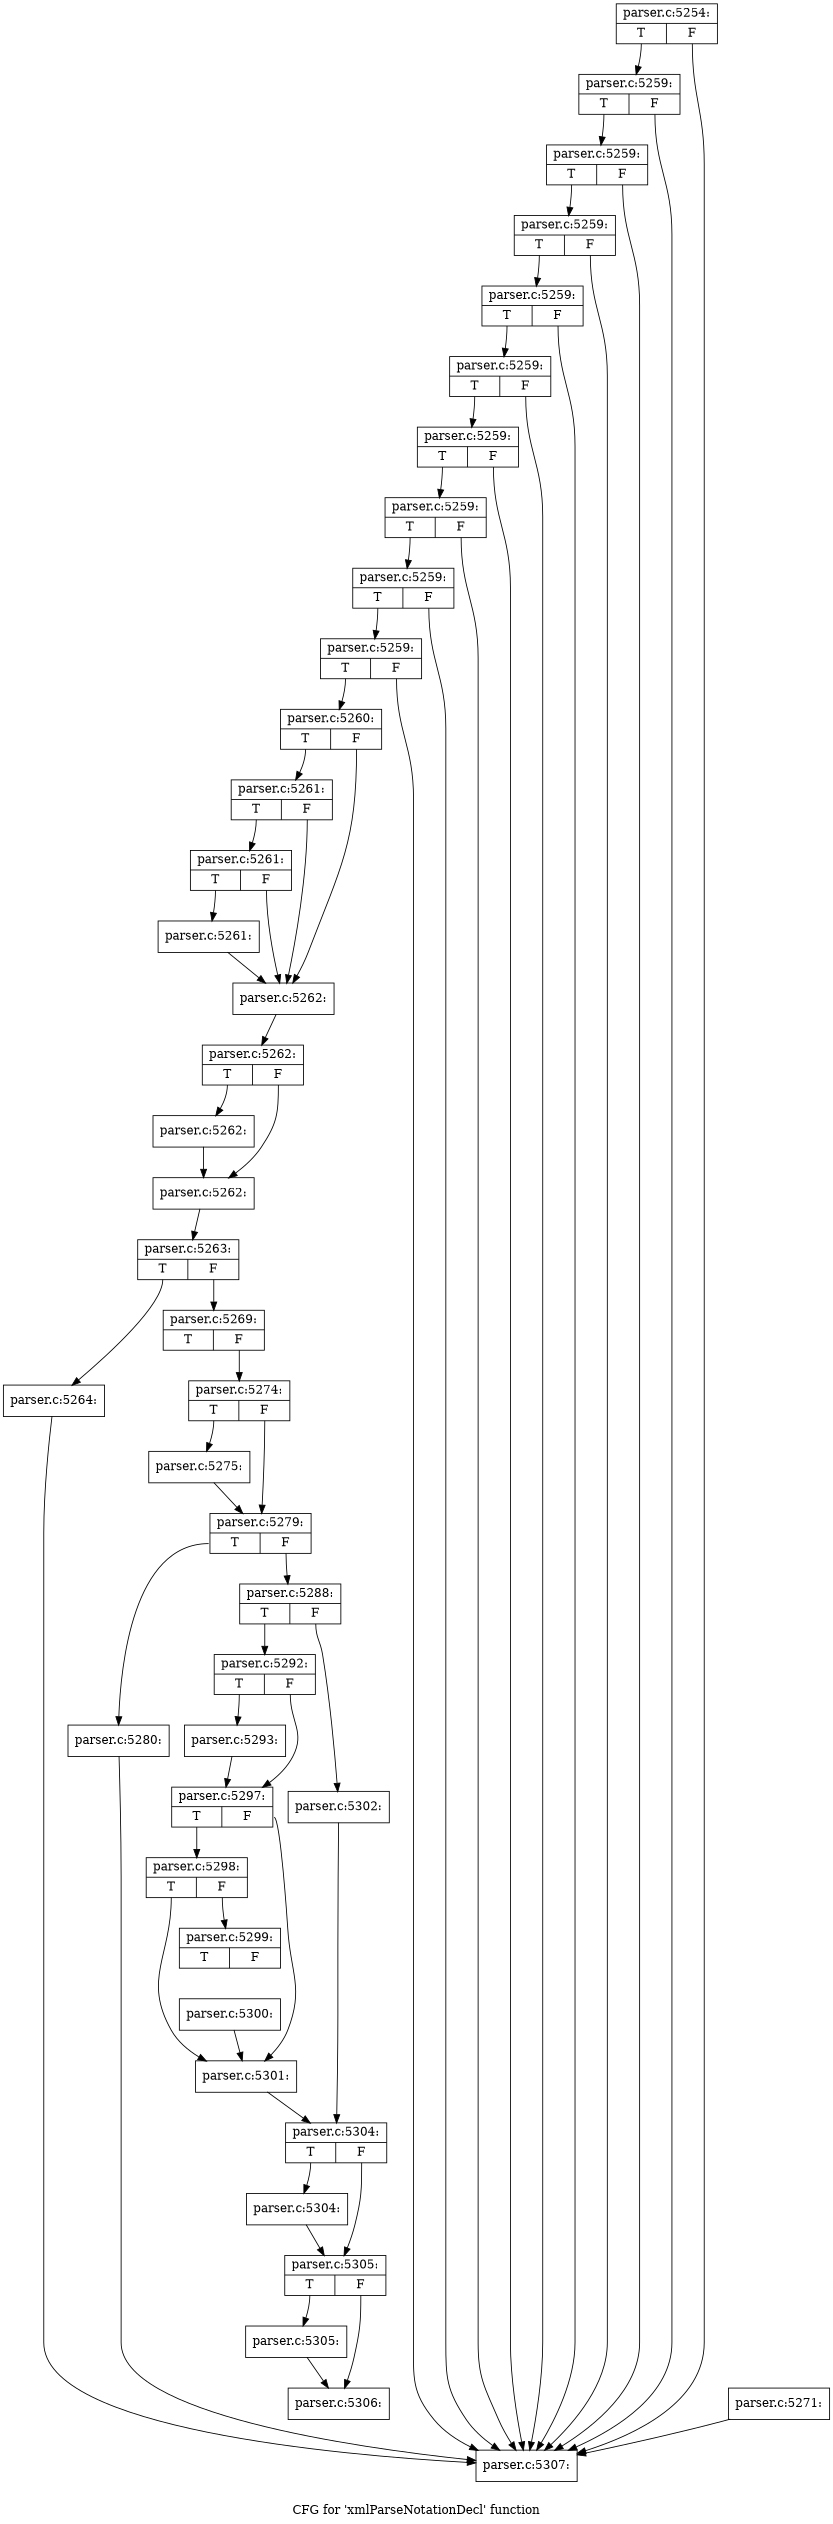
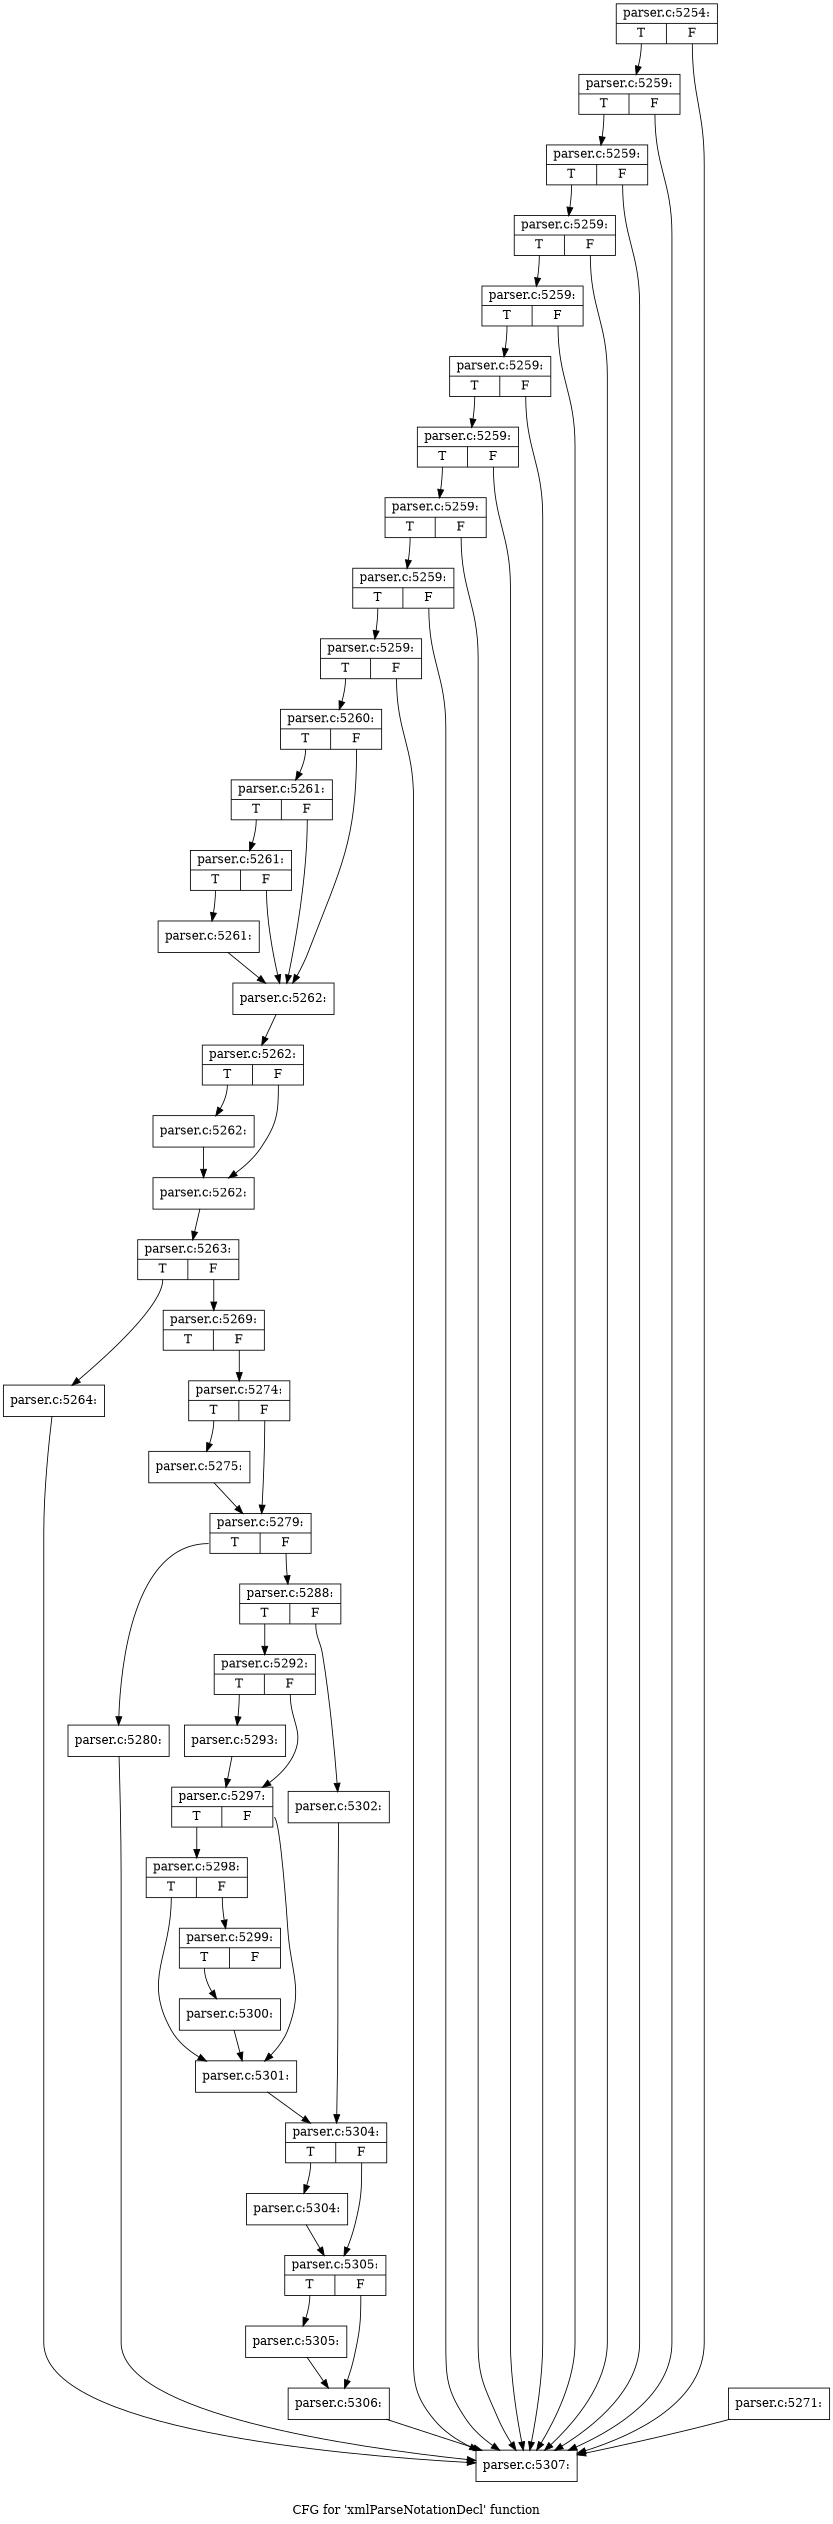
edge "parser.c:5299:" -> "parser.c:5300:": added
edge "parser.c:5306:" -> "parser.c:5307:": added
